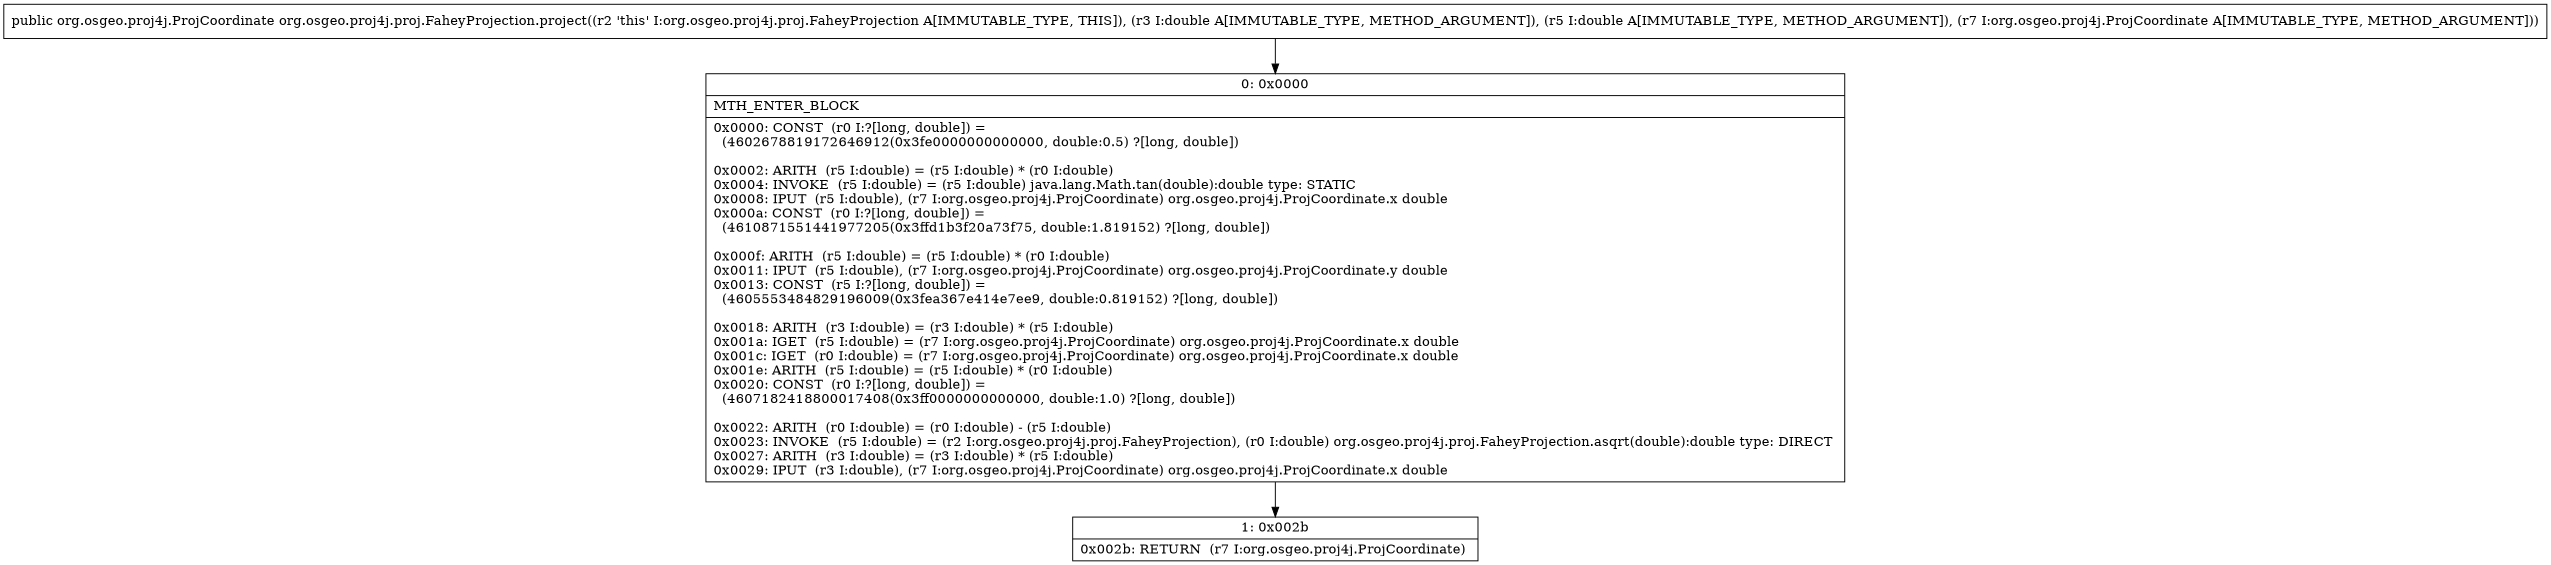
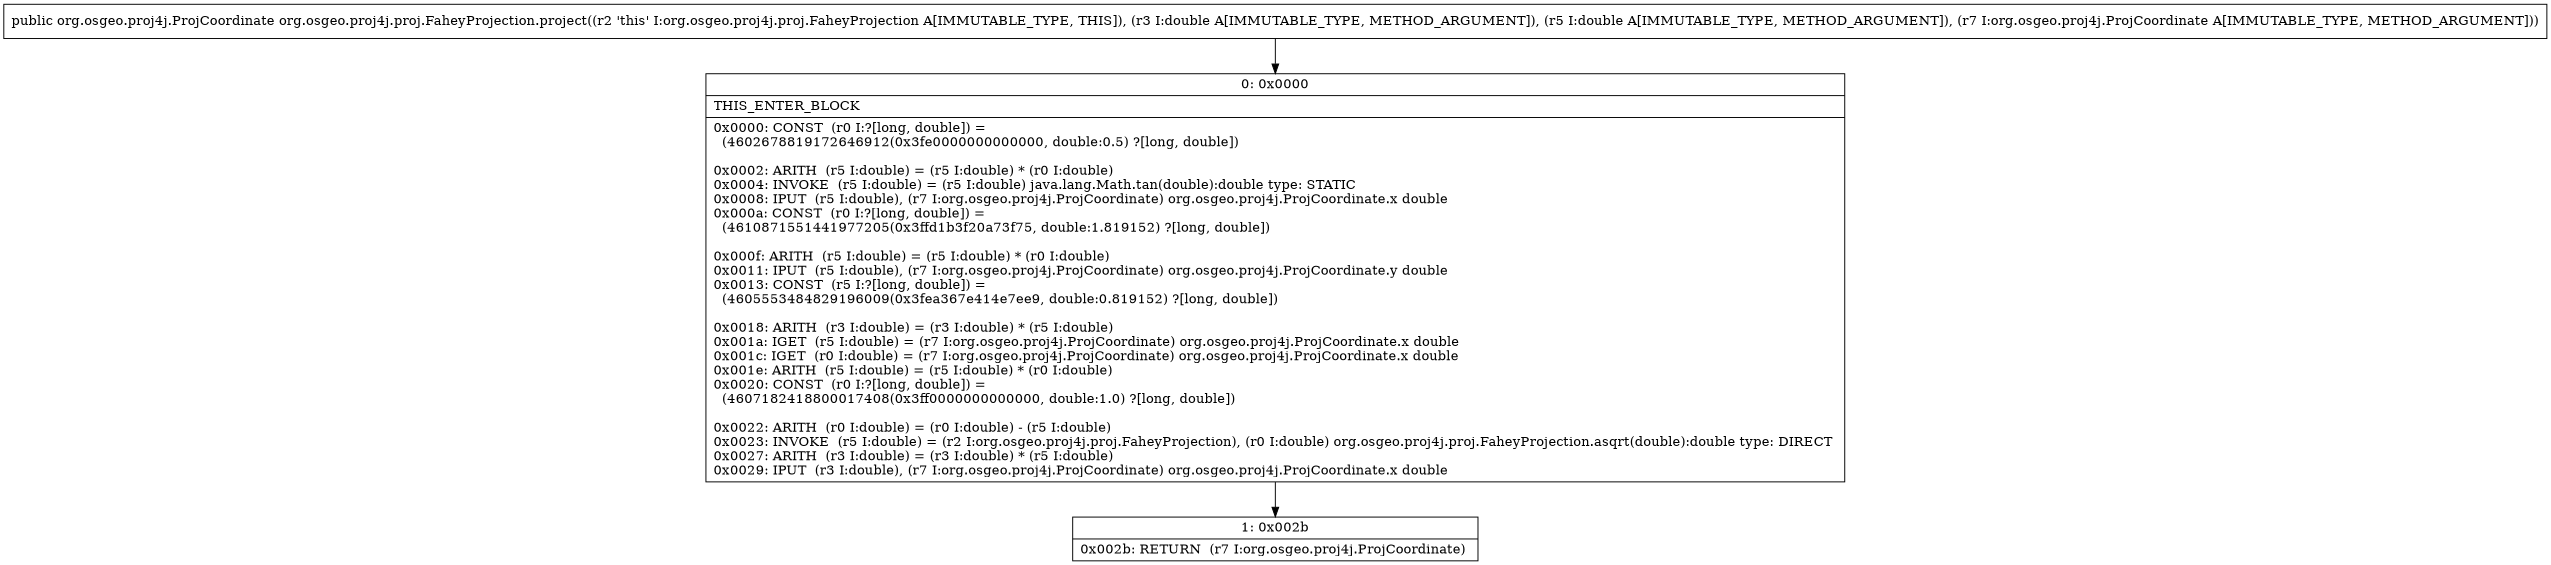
node "0: 0x0000": text "MTH_ENTER_BLOCK" -> "THIS_ENTER_BLOCK"
